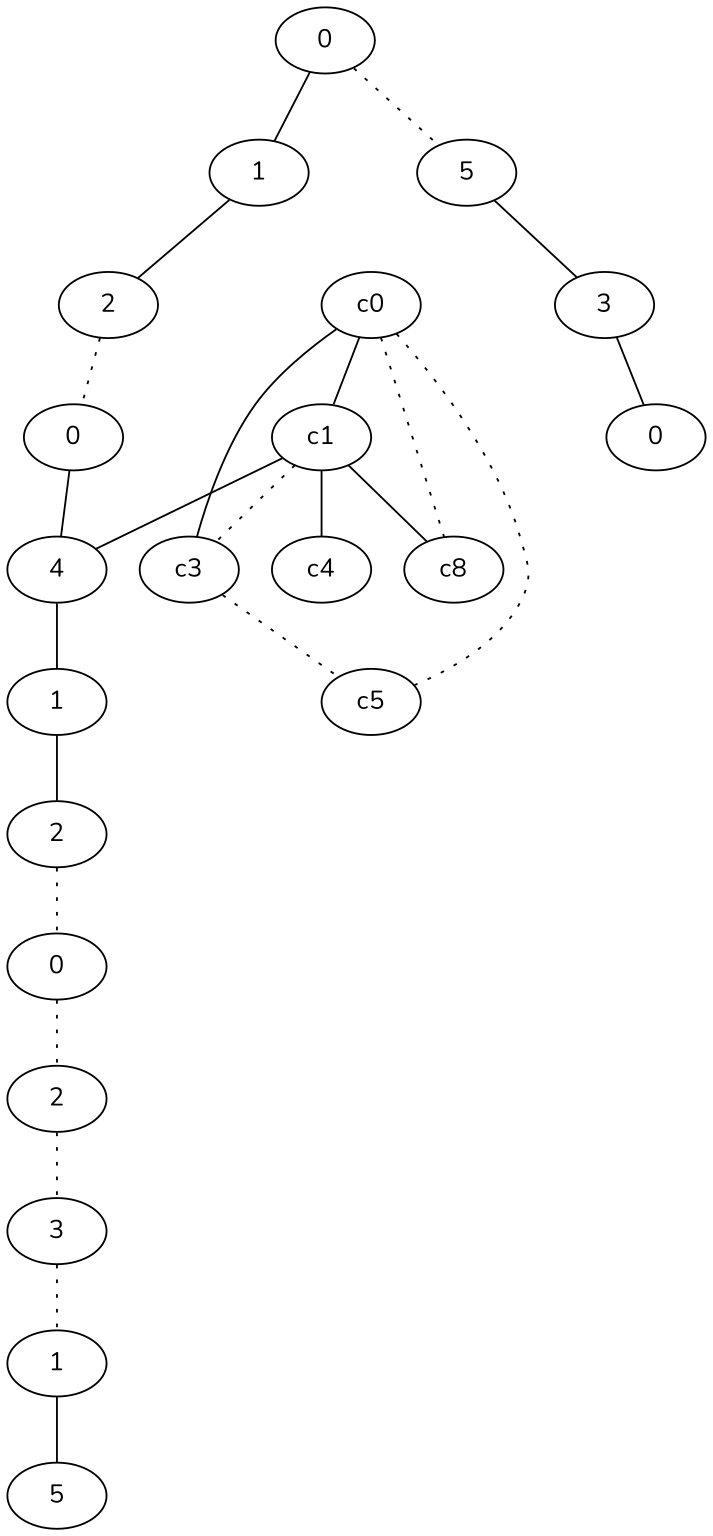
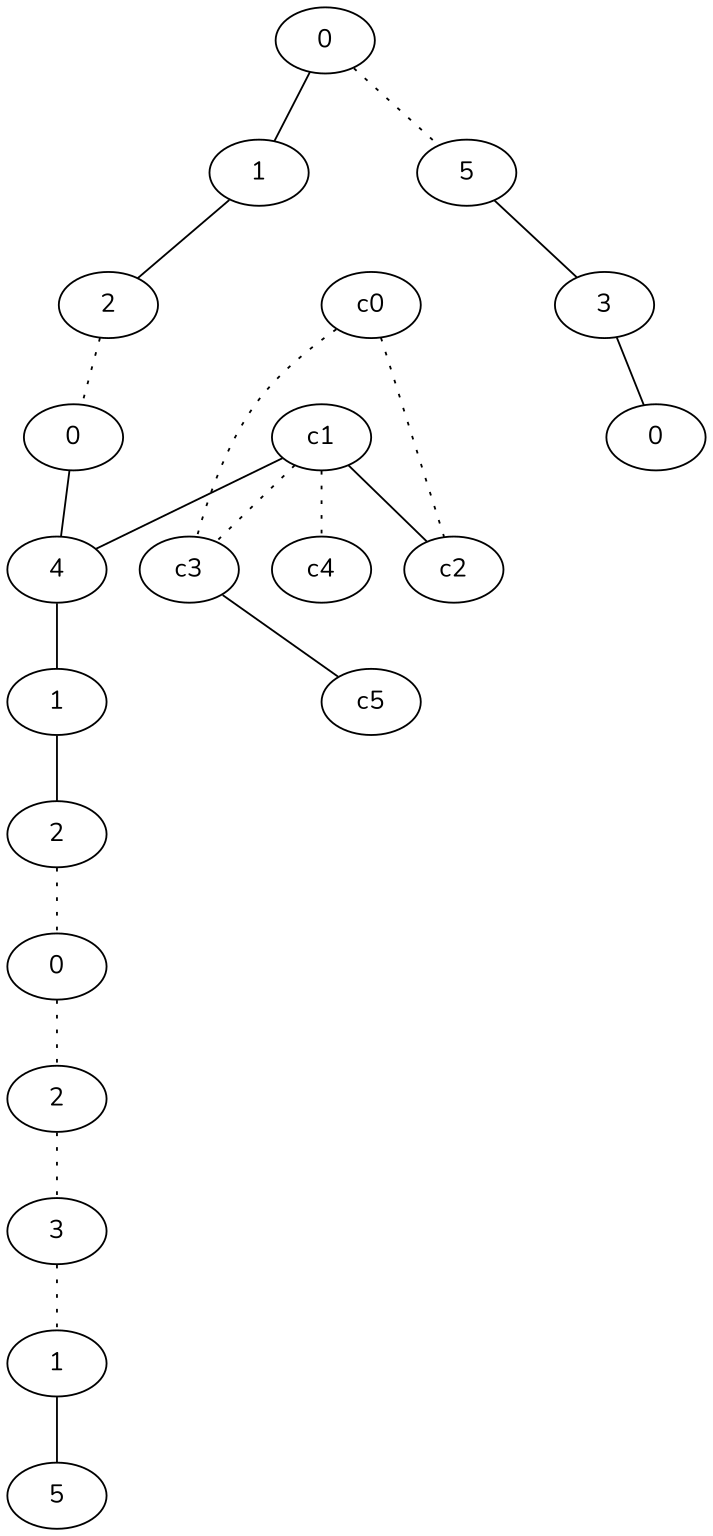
edge "c0" -- "c1": removed
edge "c0" -- "c3": style solid -> dotted
edge "c1" -- "c4": style solid -> dotted
edge "c0" -- "c5": removed
node "c8": label "c8" -> "c2"
edge "c3" -- "c5": style dotted -> solid
